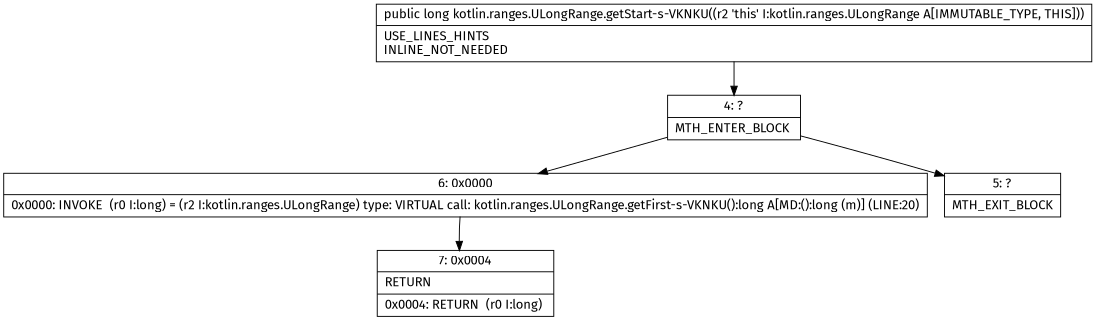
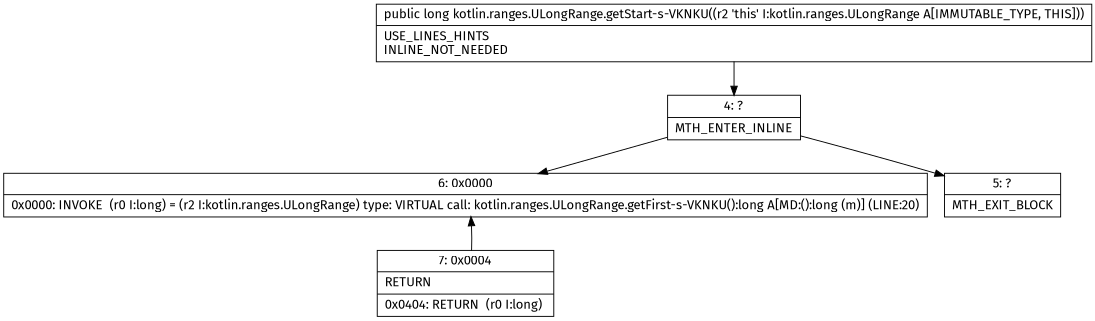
node "4: ?": text "MTH_ENTER_BLOCK" -> "MTH_ENTER_INLINE"
edge "6: 0x0000" -> "7: 0x0004": reversed
node "7: 0x0004": text "0x0004: RETURN  (r0 I:long)" -> "0x0404: RETURN  (r0 I:long)"
